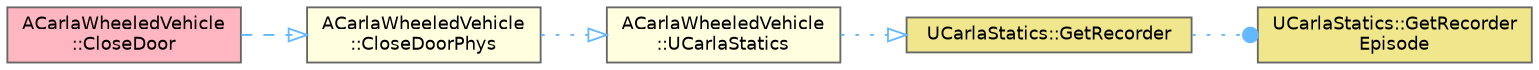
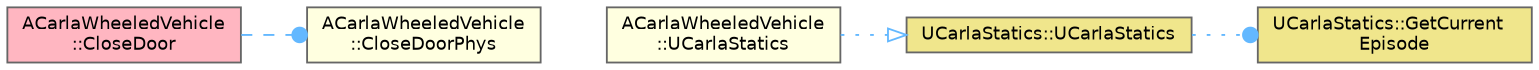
edge "ACarlaWheeledVehicle ::CloseDoor" -> "ACarlaWheeledVehicle ::CloseDoorPhys": arrowhead onormal -> dot
edge "ACarlaWheeledVehicle ::CloseDoorPhys" -> "ACarlaWheeledVehicle ::UCarlaStatics": removed
node "UCarlaStatics::GetRecorder": label "UCarlaStatics::GetRecorder" -> "UCarlaStatics::UCarlaStatics"
node "UCarlaStatics::GetRecorder Episode": label "UCarlaStatics::GetRecorder Episode" -> "UCarlaStatics::GetCurrent Episode"
